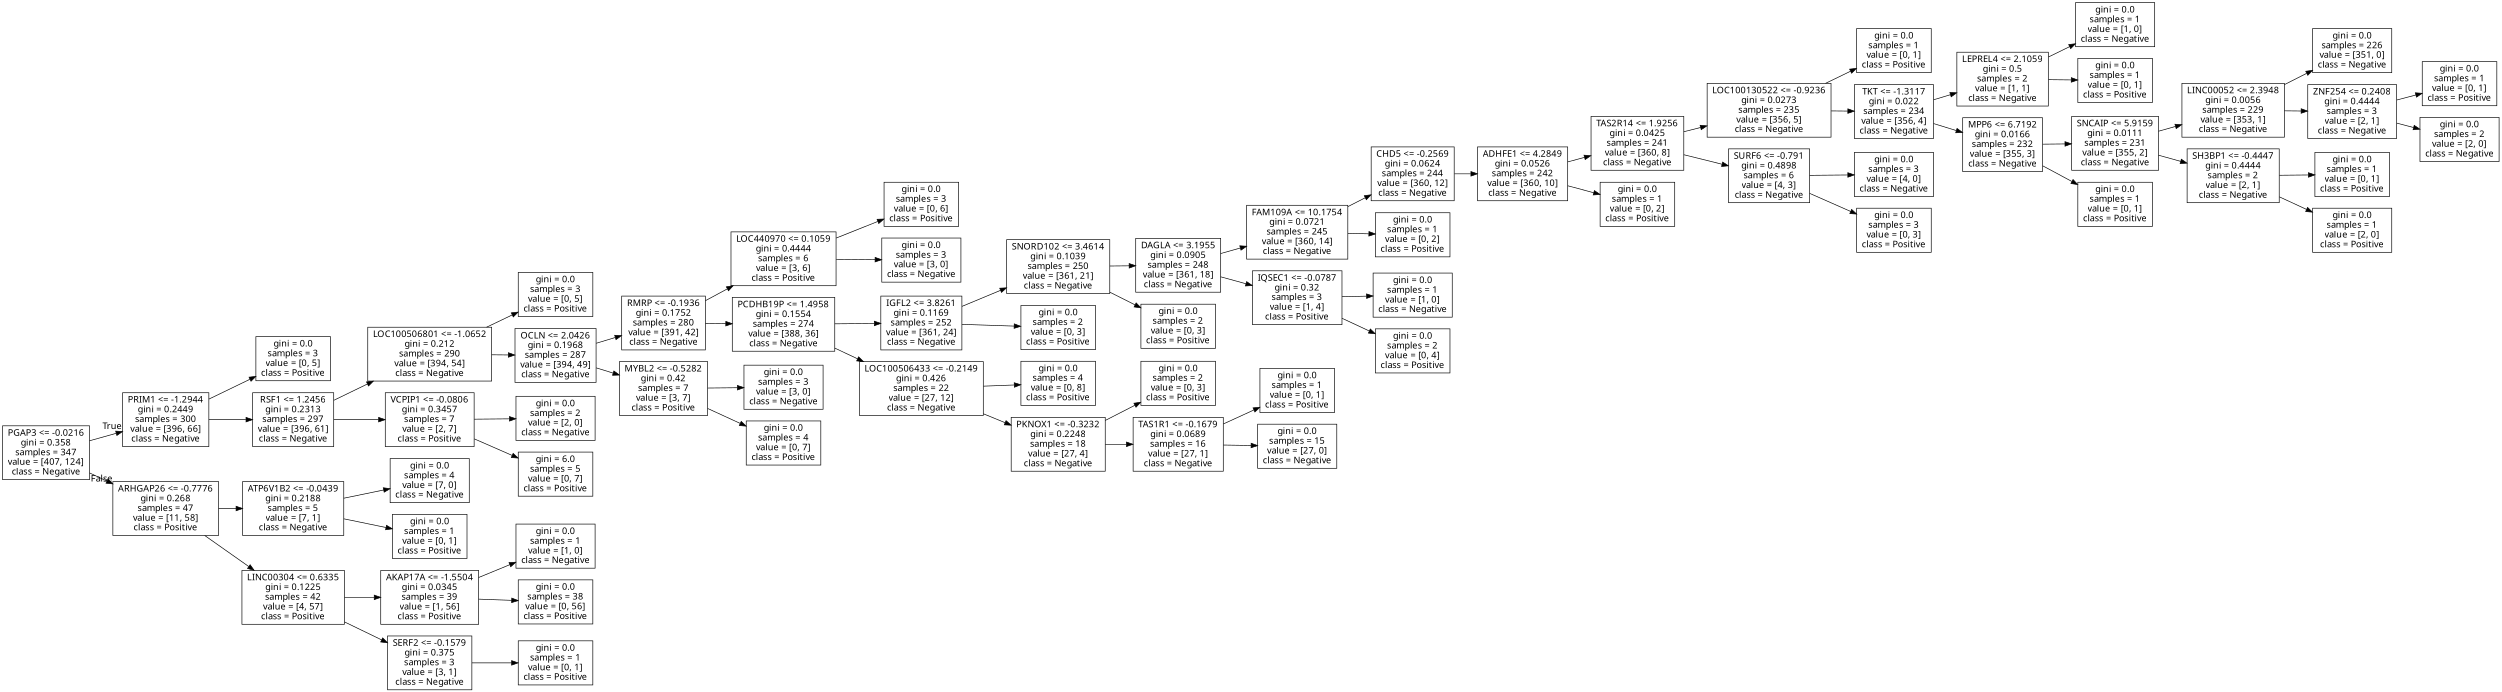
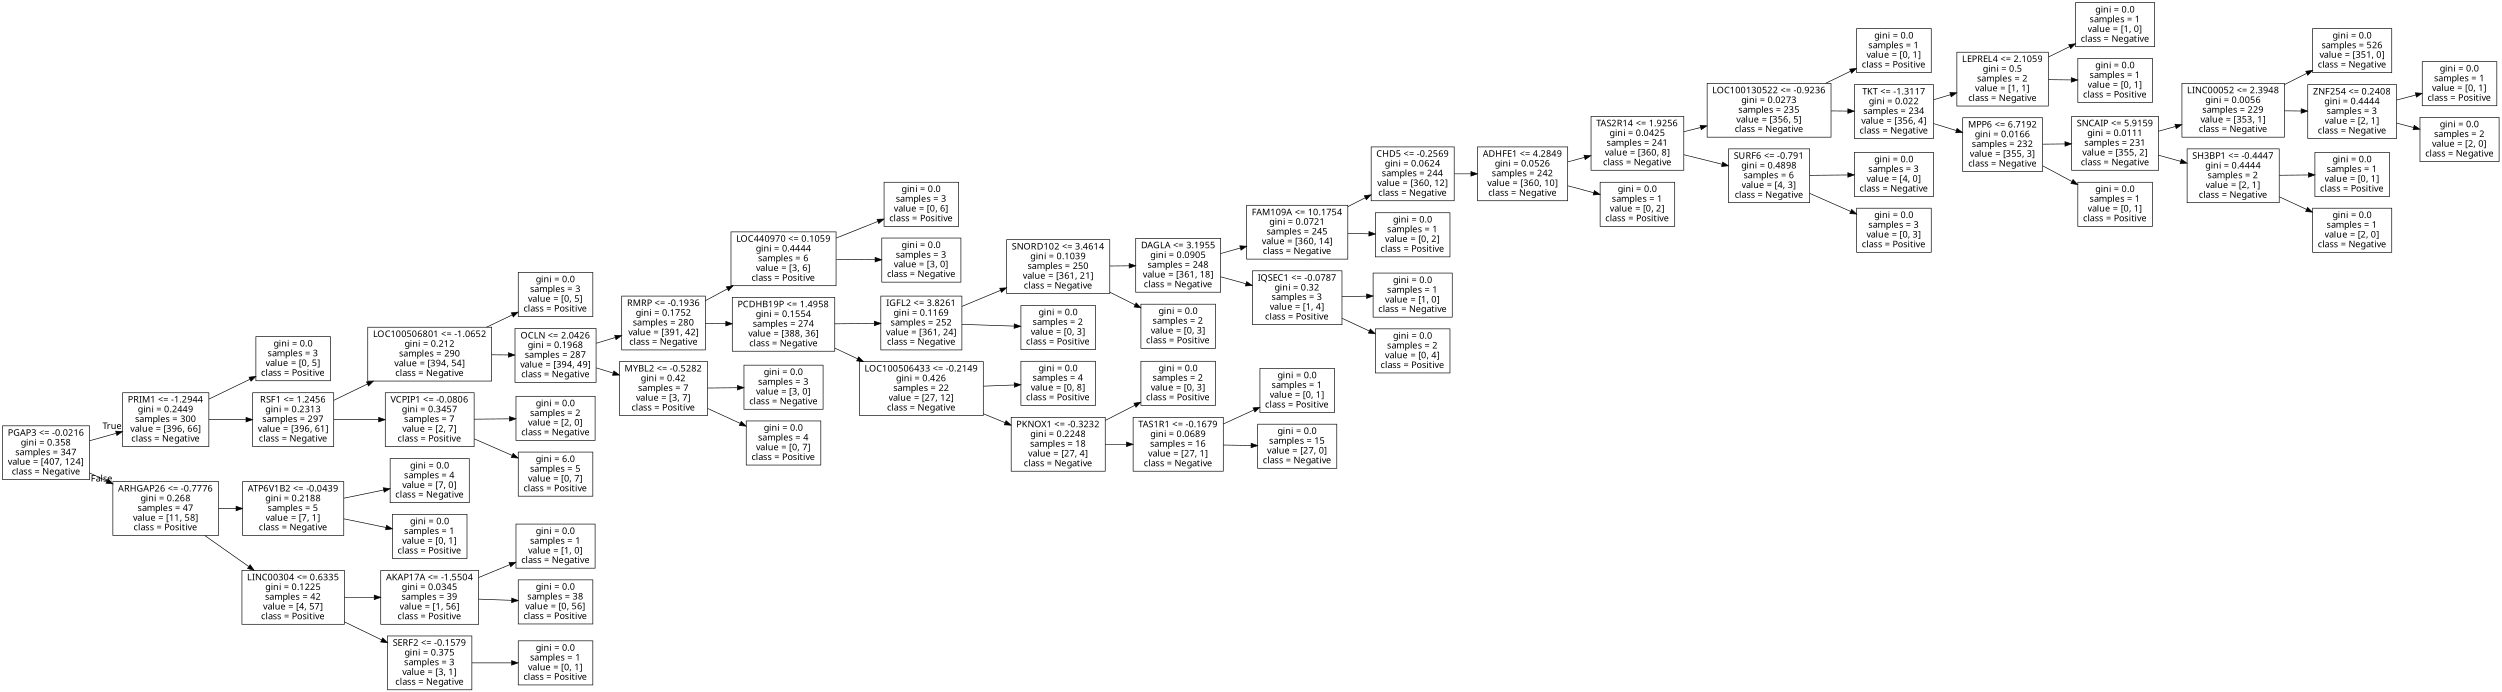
node "gini = 0.0 samples = 226 value = [351, 0] class = Negative": label "gini = 0.0 samples = 226 value = [351, 0] class = Negative" -> "gini = 0.0 samples = 526 value = [351, 0] class = Negative"
node "gini = 0.0 samples = 1 value = [2, 0] class = Positive": label "gini = 0.0 samples = 1 value = [2, 0] class = Positive" -> "gini = 0.0 samples = 1 value = [2, 0] class = Negative"
